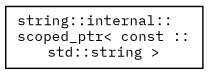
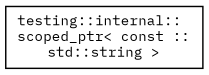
node "string::internal:: scoped_ptr< const :: std::string >": label "string::internal:: scoped_ptr< const :: std::string >" -> "testing::internal:: scoped_ptr< const :: std::string >"
